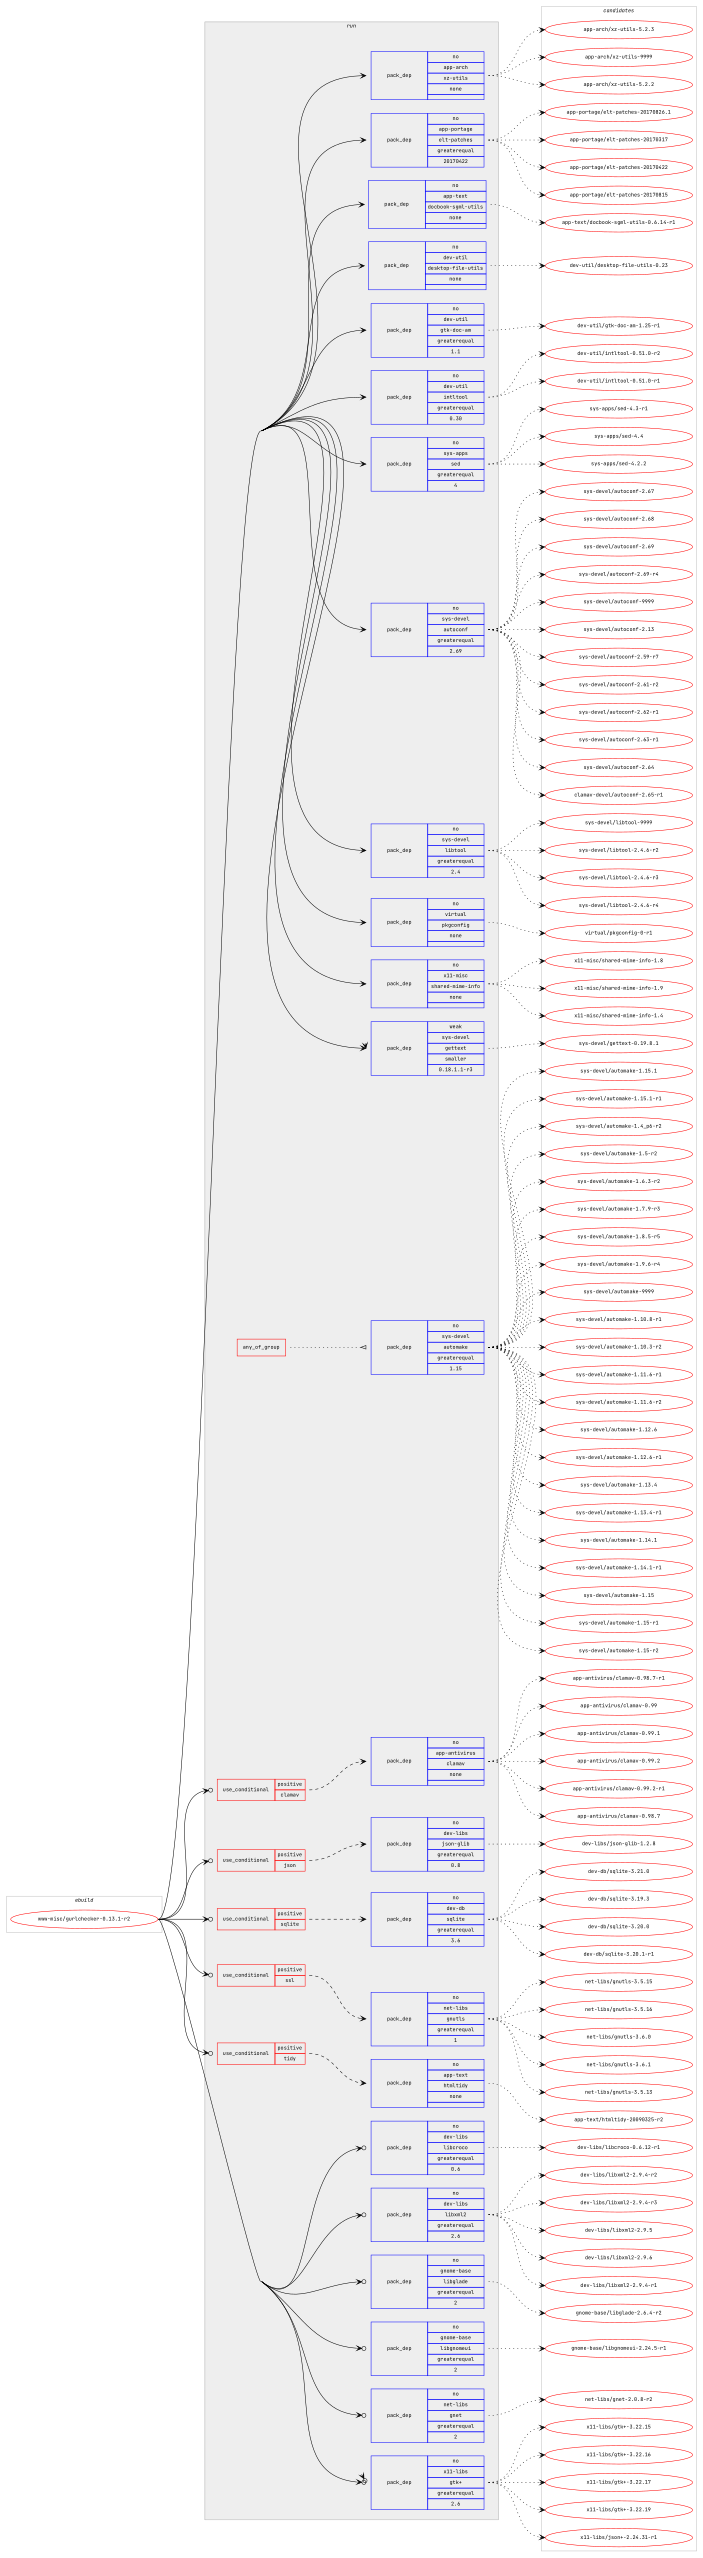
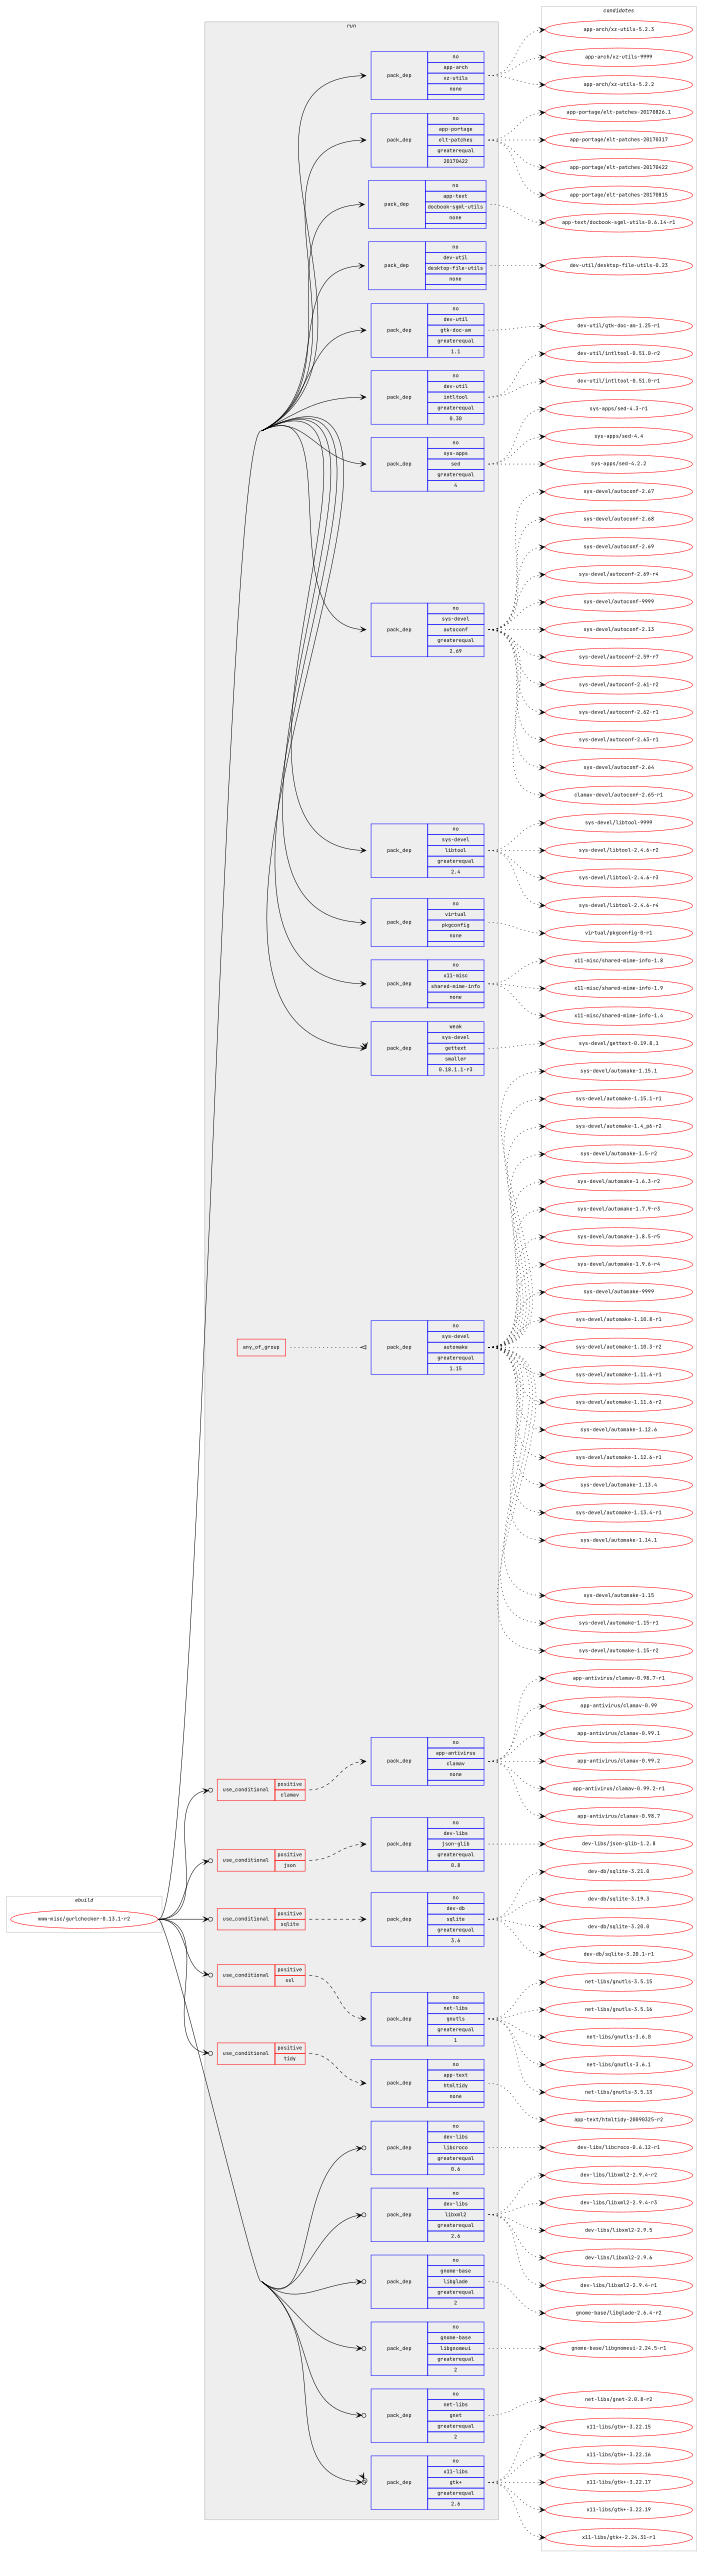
node "sys-devel/automake-1.14.1-r1": removed
node "x11-libs/json+-2.24.31-r1": label "x11-libs/json+-2.24.31-r1" -> "x11-libs/gtk+-2.24.31-r1"
